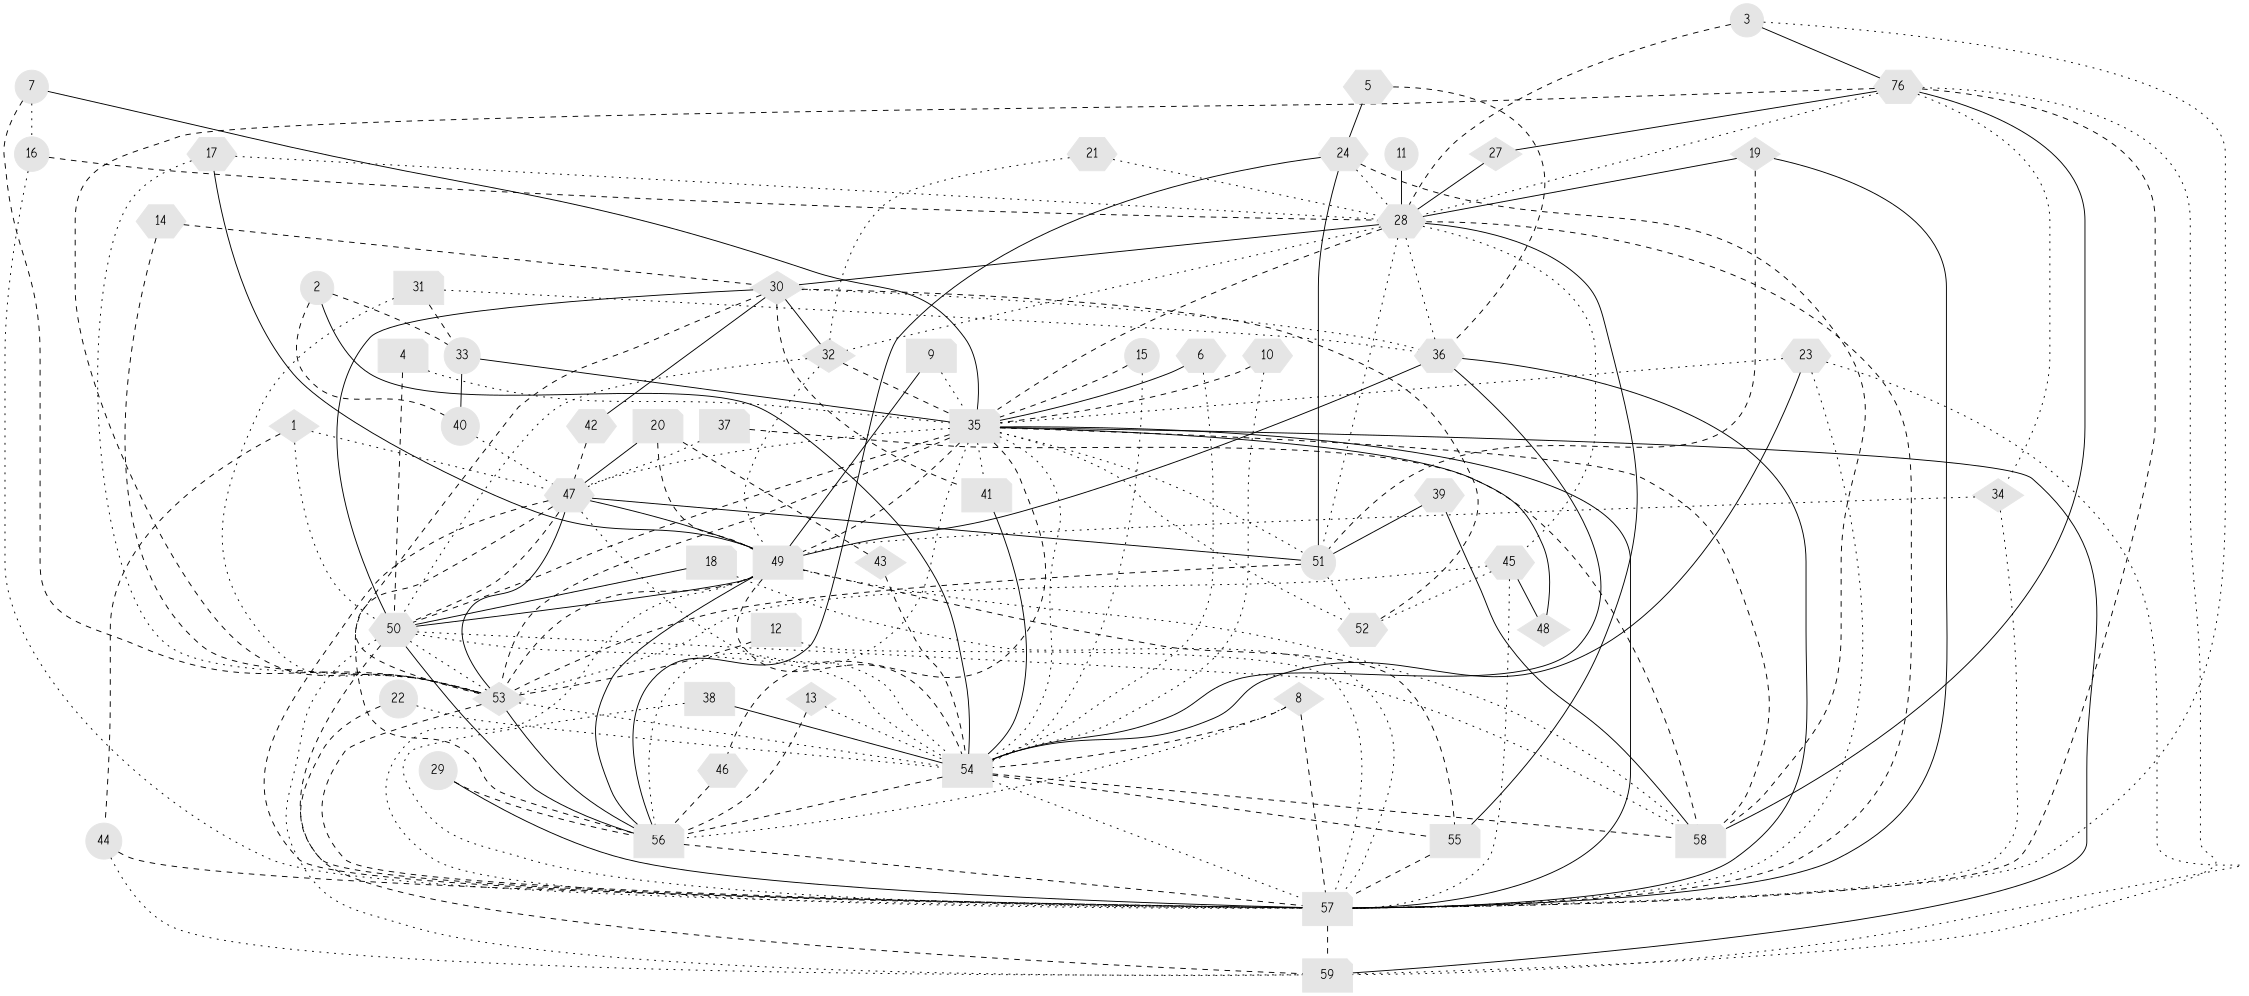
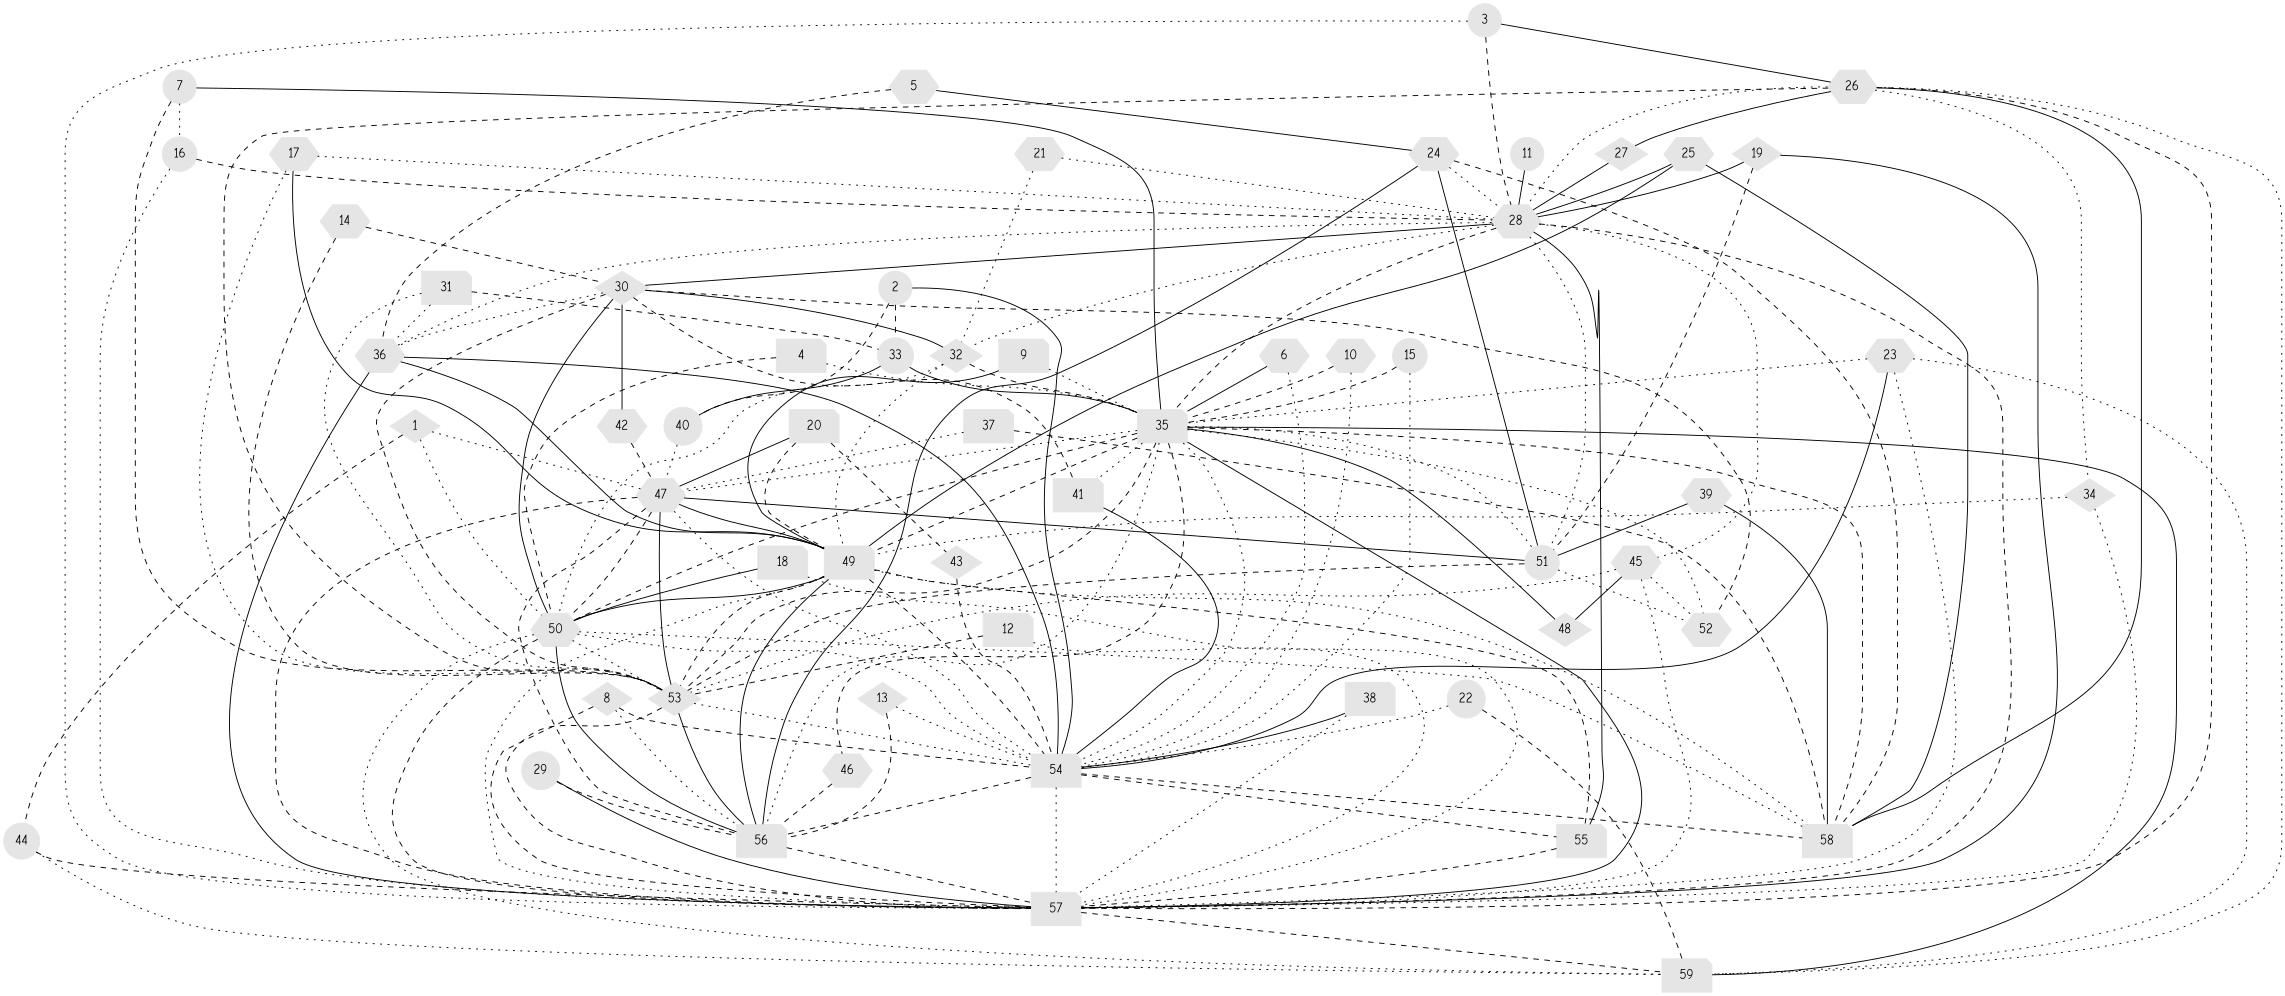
node "76": label "76" -> "26"
node "25": added
